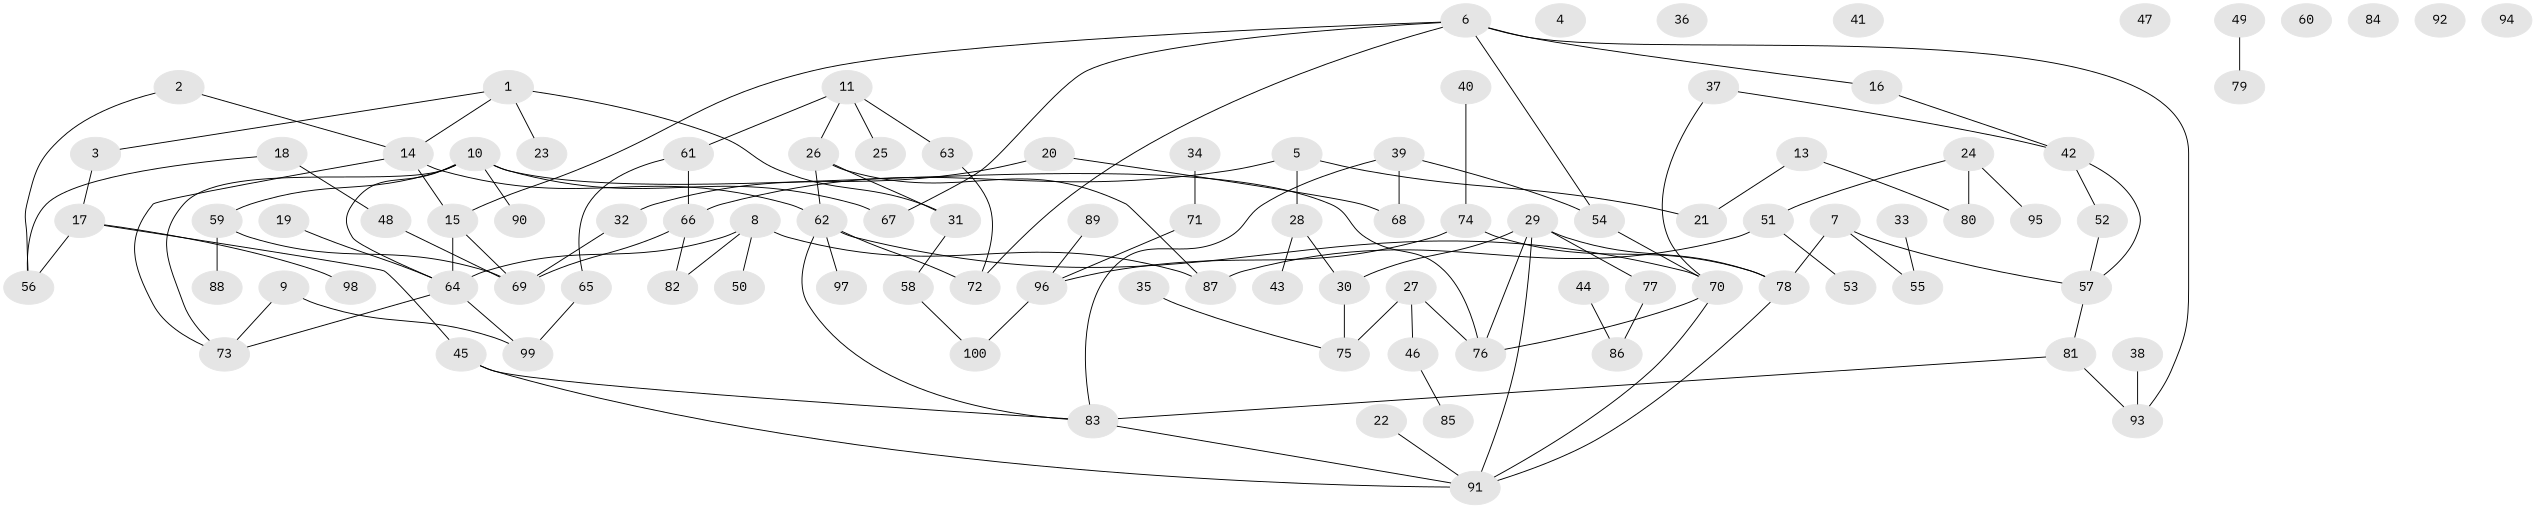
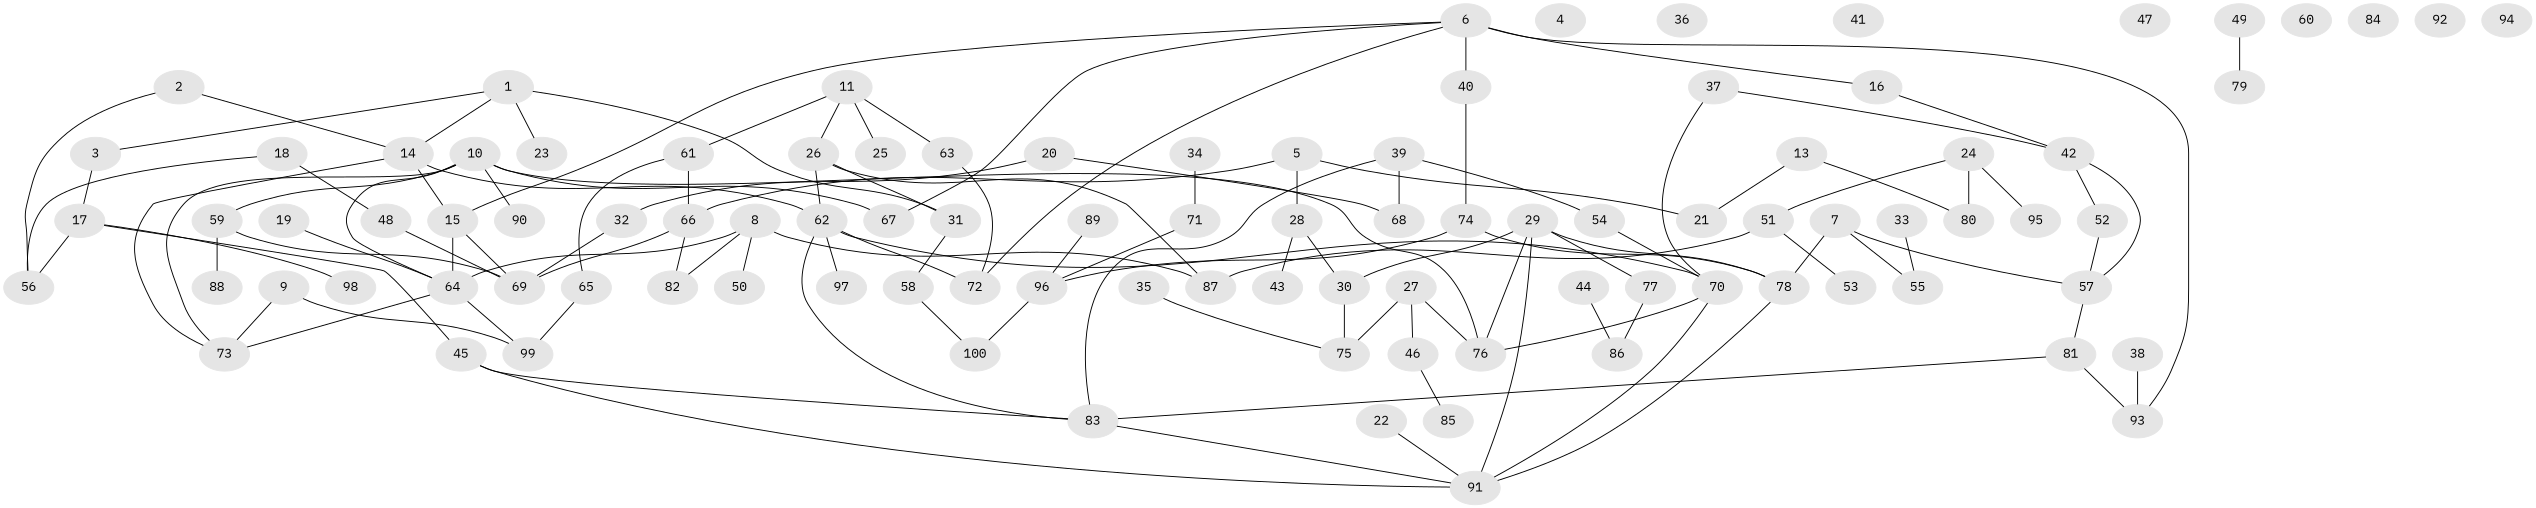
edge "6" -- "54": now "6" -- "40"
